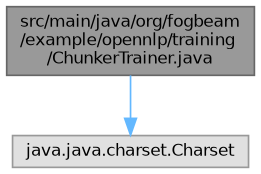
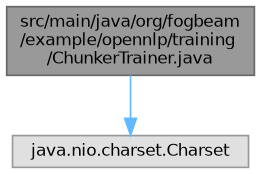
node "java.java.charset.Charset": label "java.java.charset.Charset" -> "java.nio.charset.Charset"
